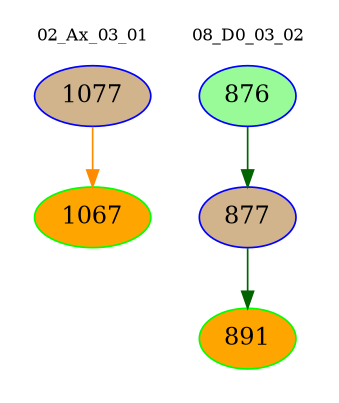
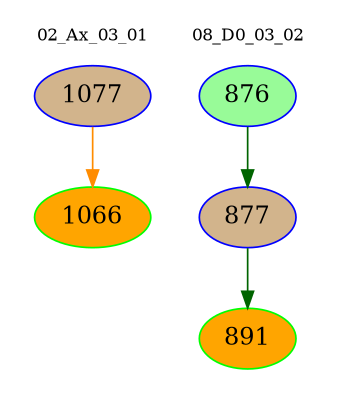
node "1067": label "1067" -> "1066"
